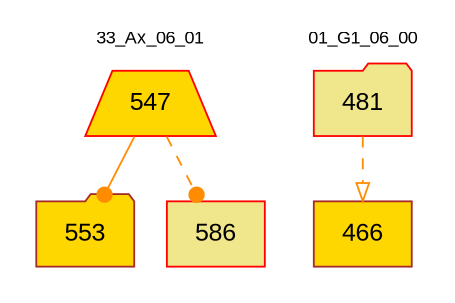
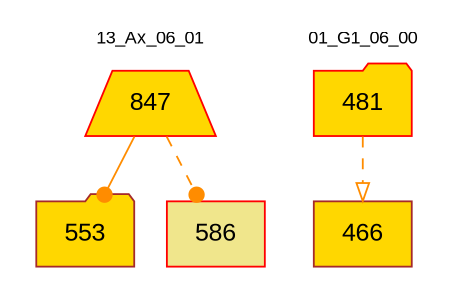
cluster "33_Ax_06_01": label "33_Ax_06_01" -> "13_Ax_06_01"
node "547": label "547" -> "847"
node "481": fillcolor khaki -> gold
